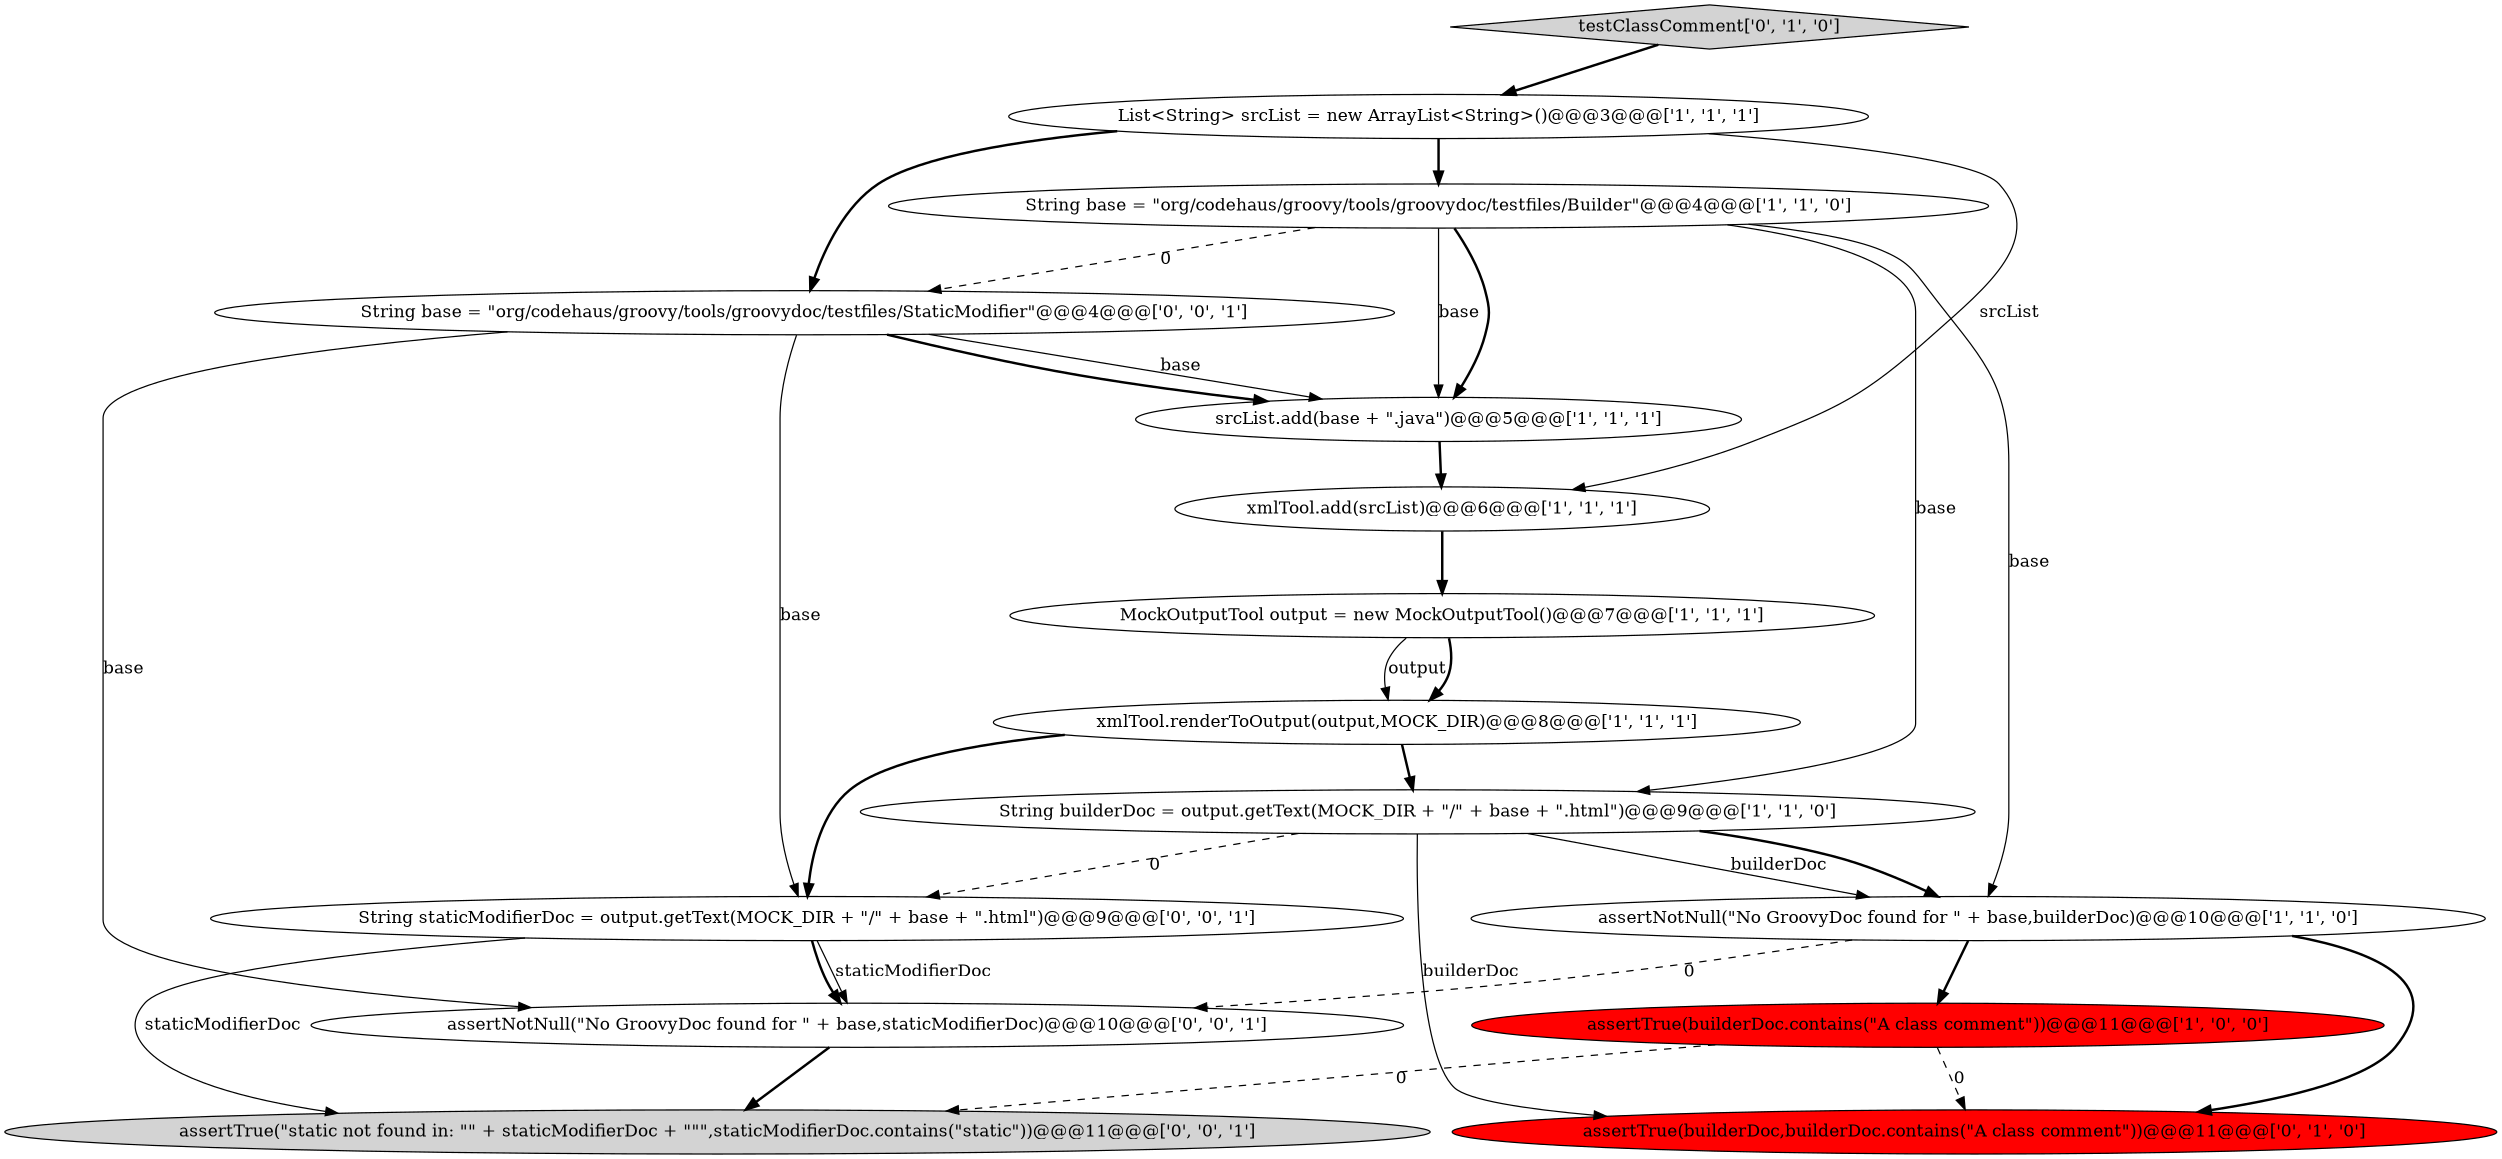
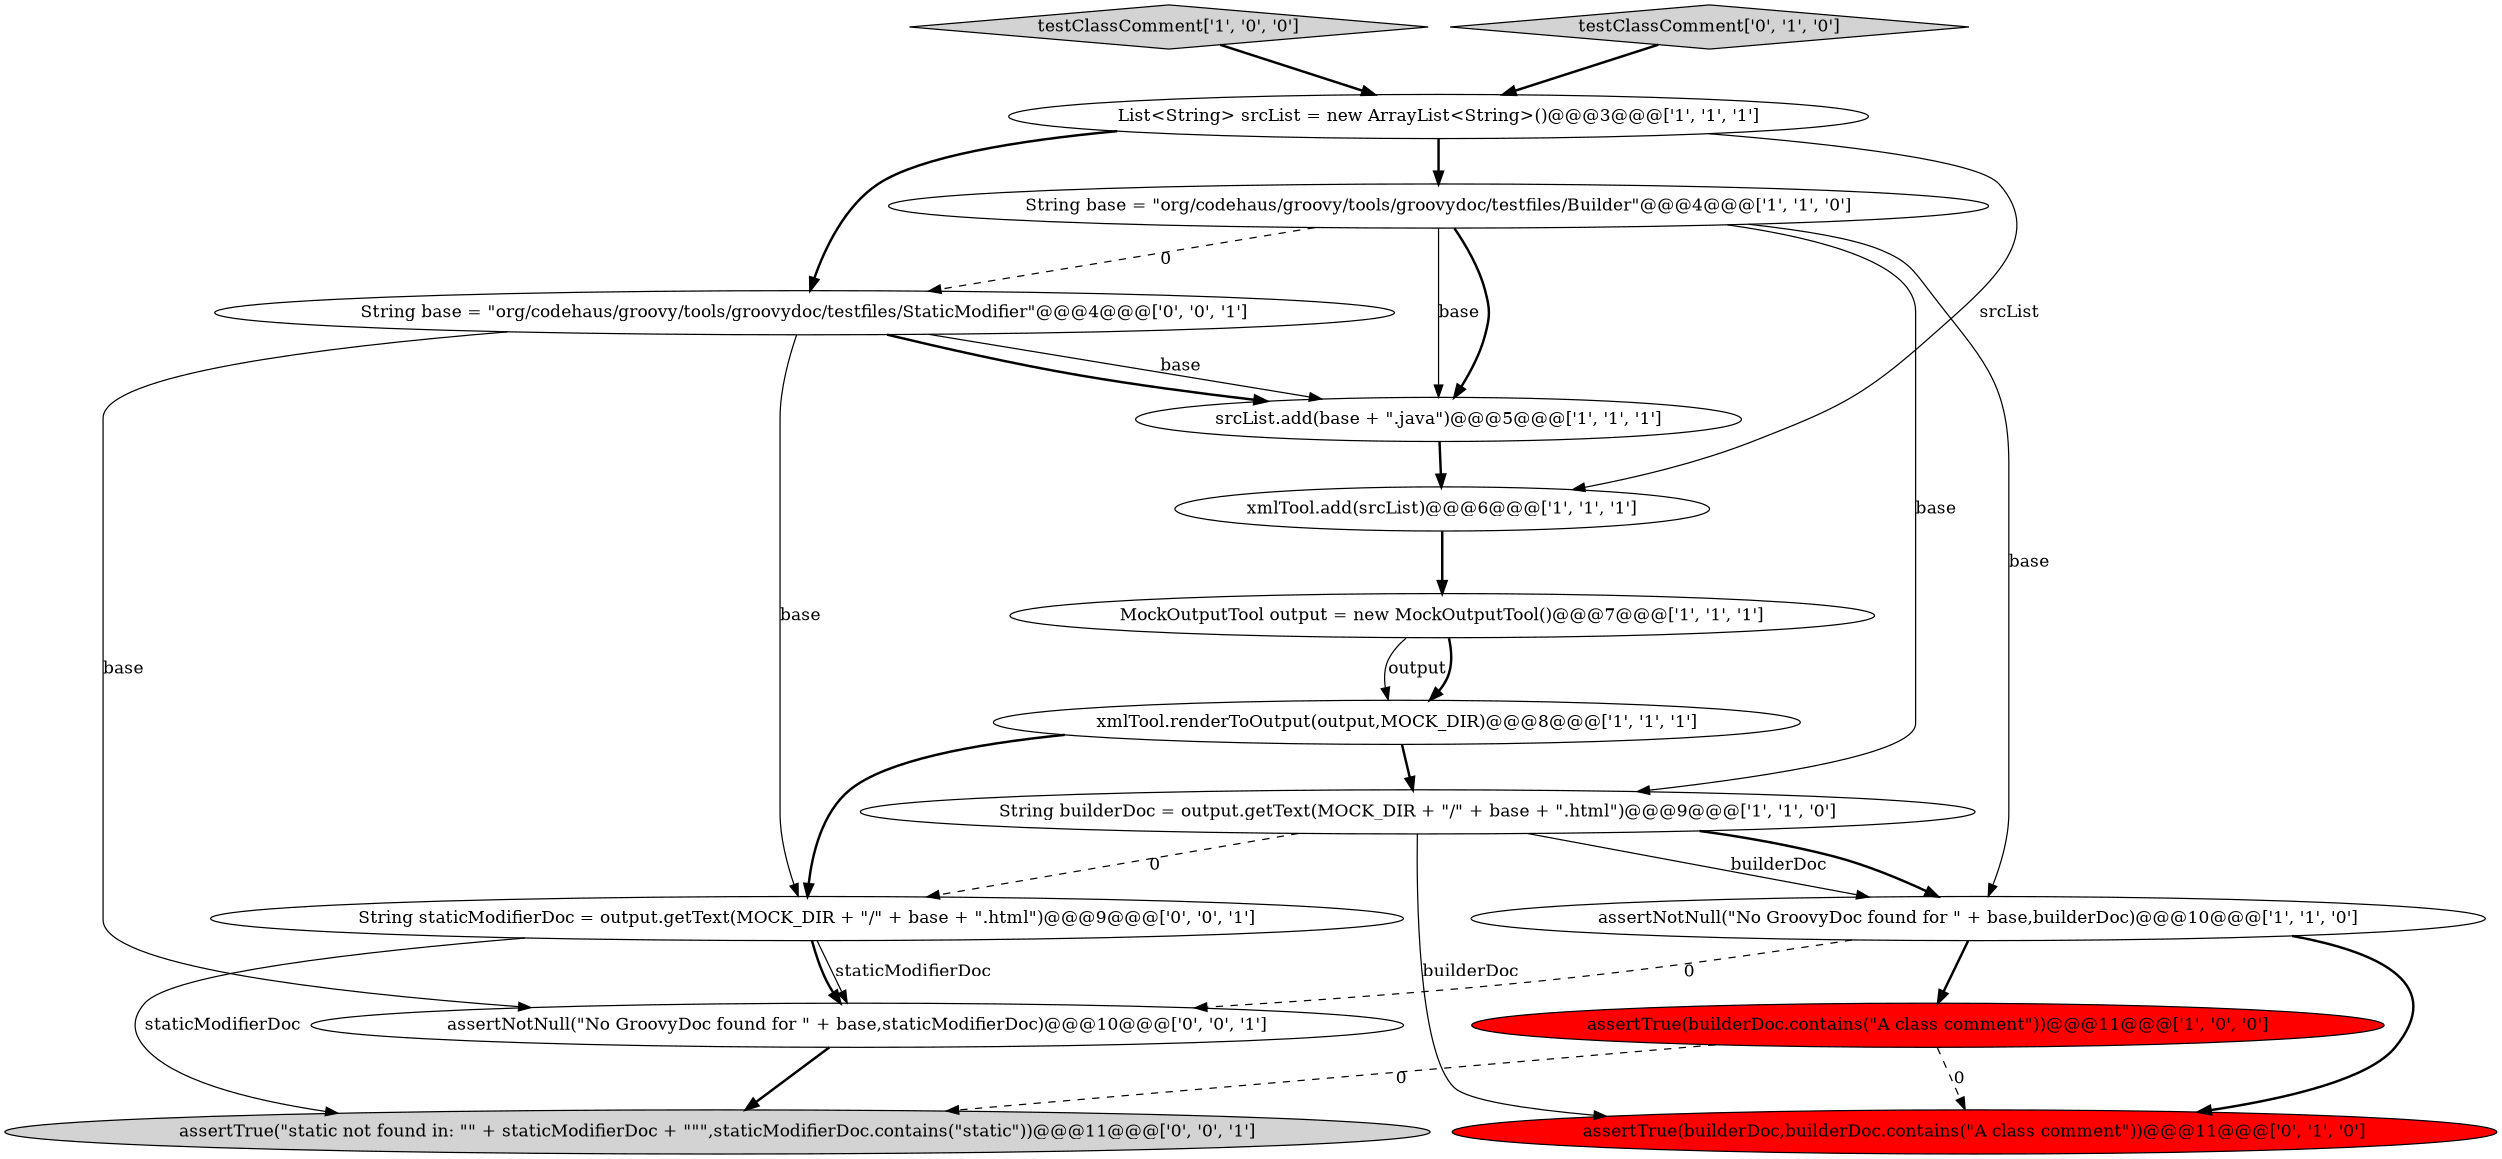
node "testClassComment['1', '0', '0']": added
